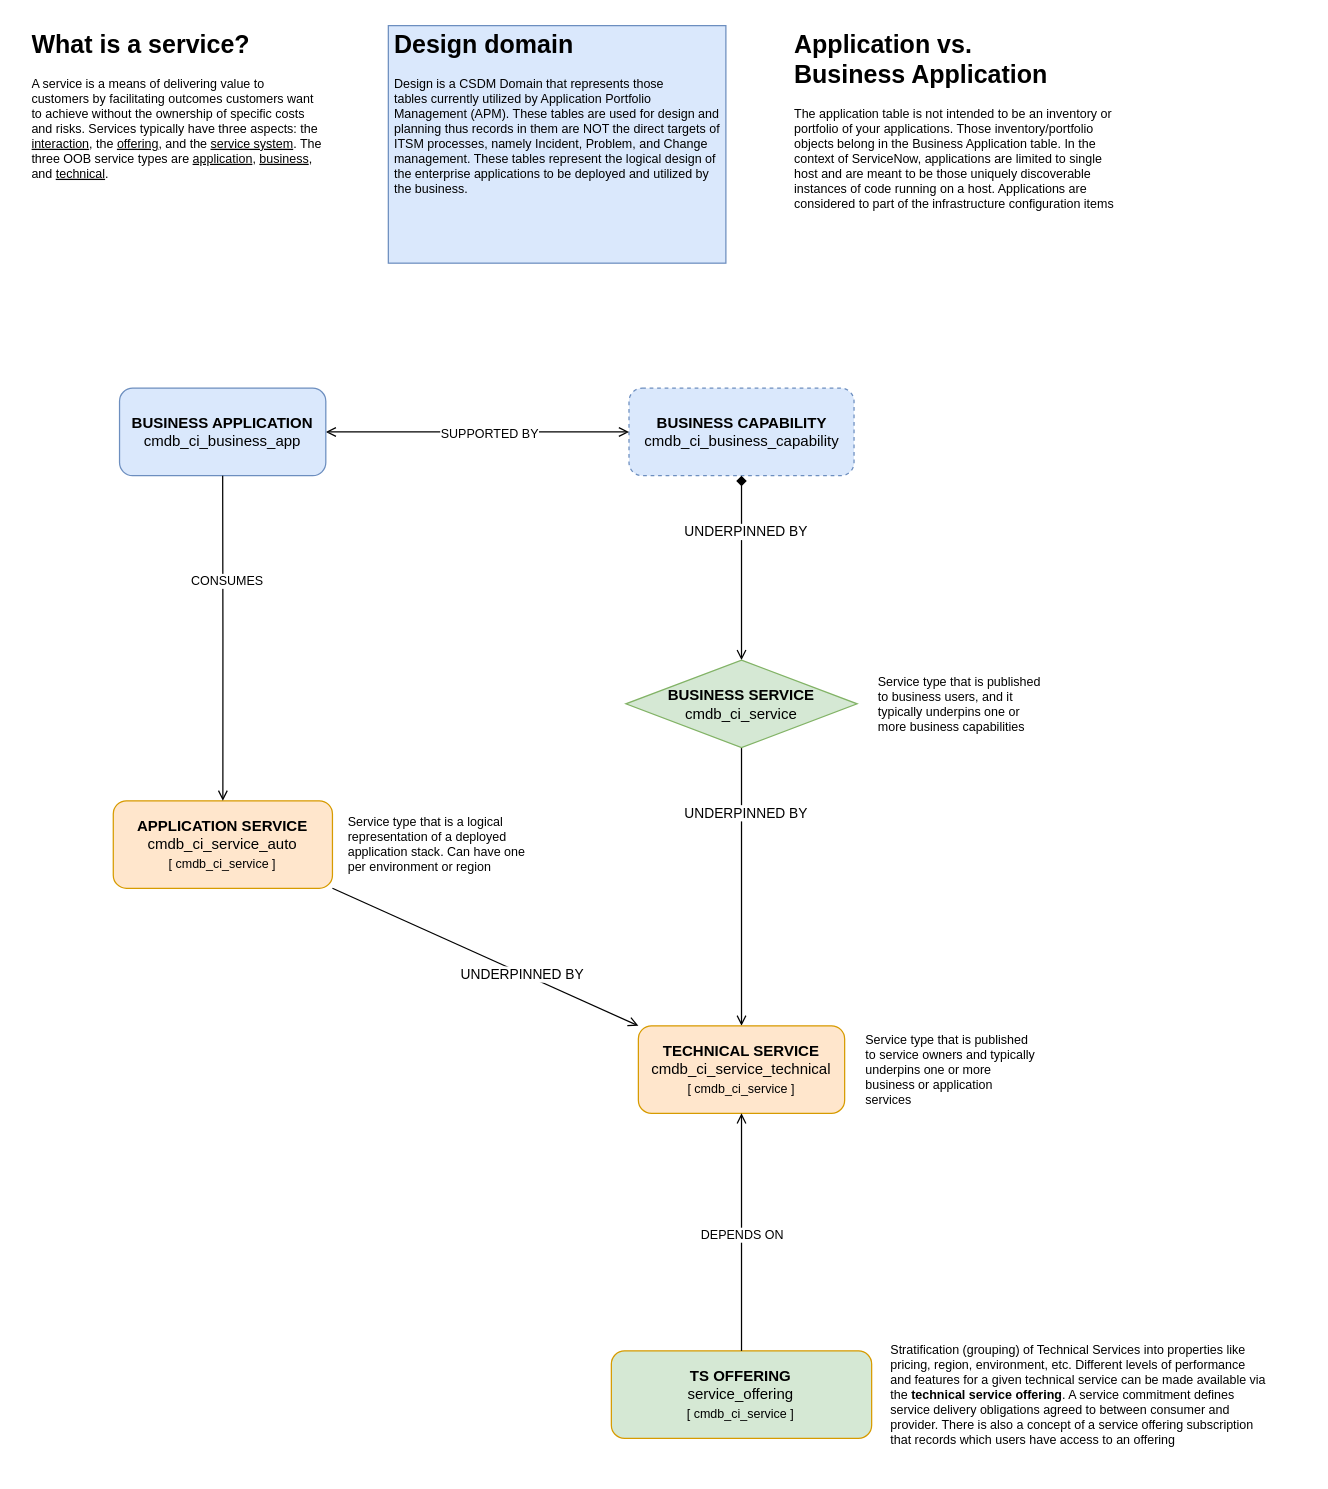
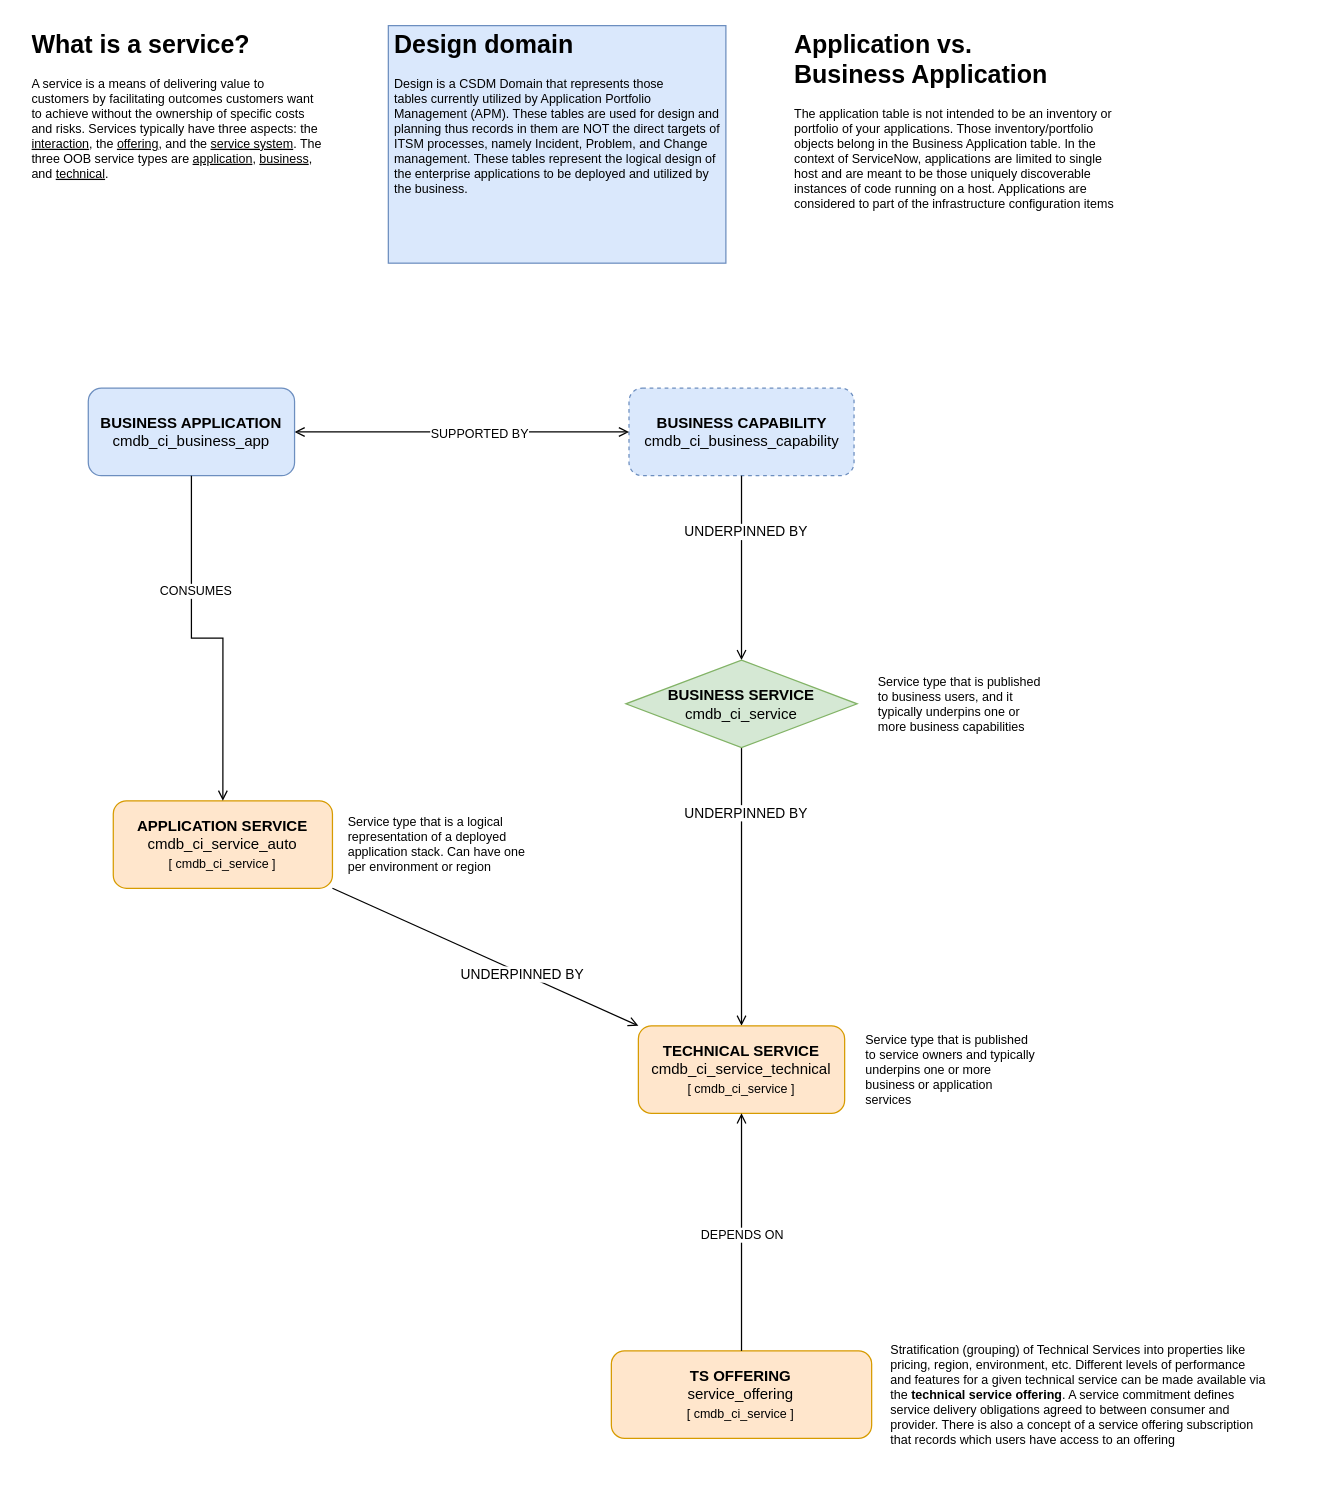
node "BUSINESS APPLICATION cmdb_ci_business_app": moved (223, 432) -> (191, 432)
edge "BUSINESS CAPABILITY cmdb_ci_business_capability" -- "BUSINESS SERVICE cmdb_ci_service": arrowhead diamond -> none
node "TS OFFERING service_offering [ cmdb_ci_service ]": fillcolor #d5e8d4 -> #ffe6cc
